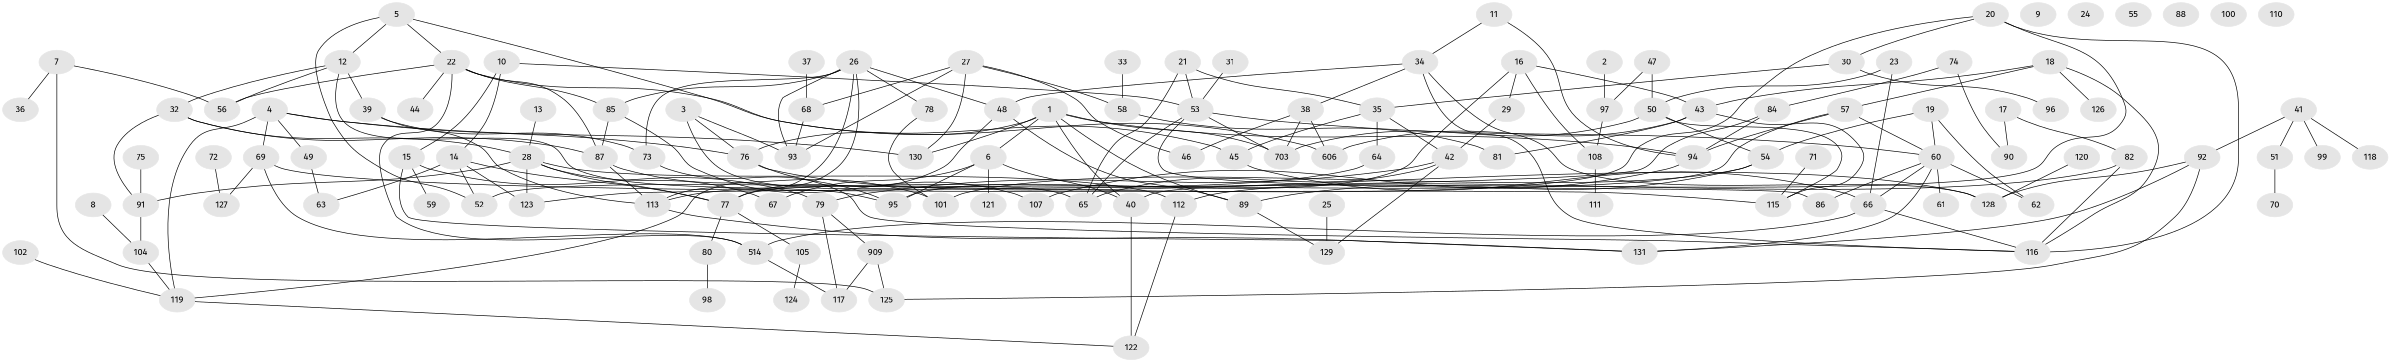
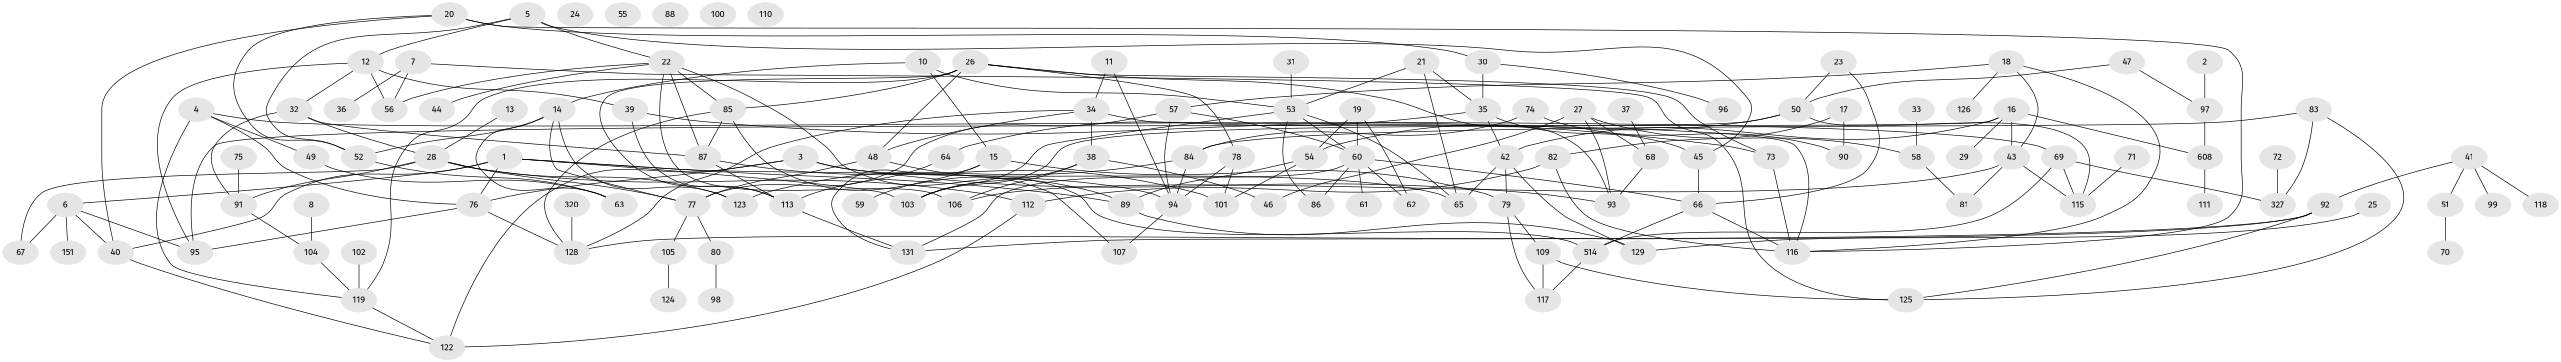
node "9": removed
node "83": added
edge "29" -- "42": now "16" -- "42"
edge "85" -- "128": added
node "130": removed
node "703": label "703" -> "103"
node "606": label "606" -> "106"
node "108": label "108" -> "608"
node "120": label "120" -> "320"
edge "3" -- "122": added
edge "52" -- "63": added
edge "78" -- "94": added
node "127": label "127" -> "327"
node "121": label "121" -> "151"
node "909": label "909" -> "109"
